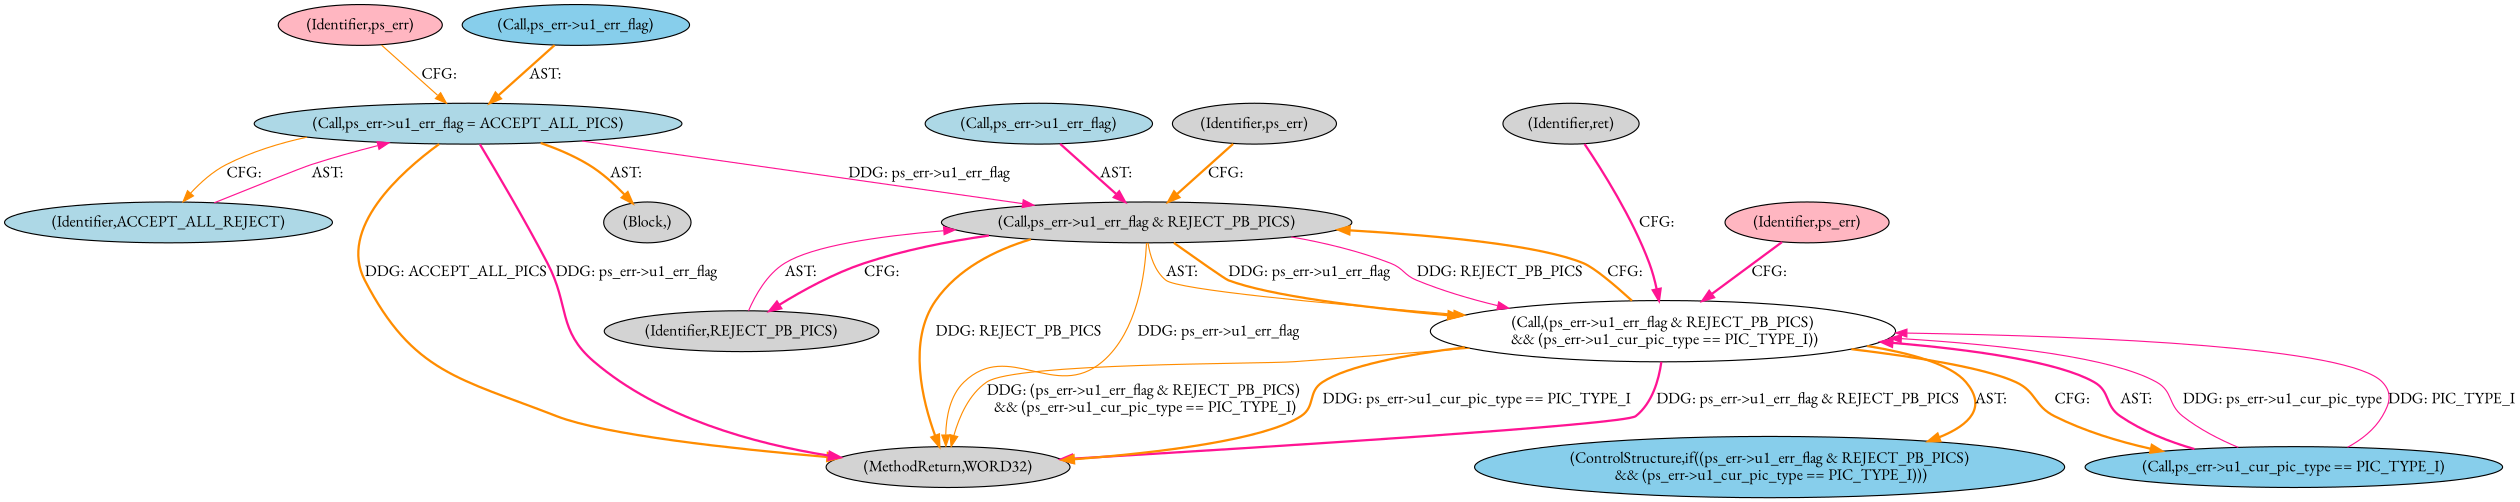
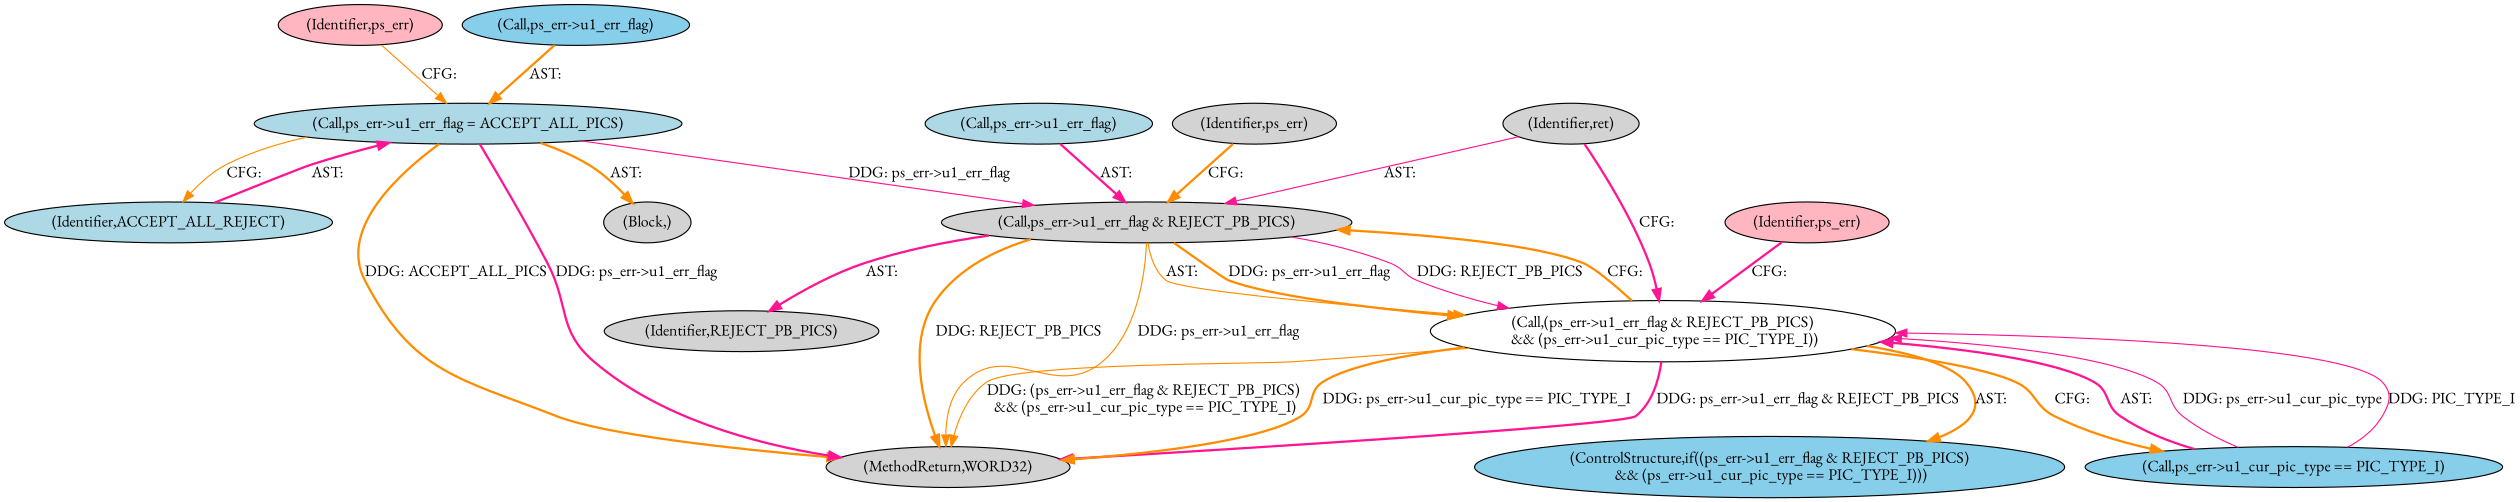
edge "(Identifier,ACCEPT_ALL_REJECT)" -> "(Call,ps_err->u1_err_flag = ACCEPT_ALL_PICS)": style solid -> bold
edge "(Identifier,REJECT_PB_PICS)" -> "(Call,ps_err->u1_err_flag & REJECT_PB_PICS)": now "(Identifier,ret)" -> "(Call,ps_err->u1_err_flag & REJECT_PB_PICS)"
edge "(Call,ps_err->u1_err_flag & REJECT_PB_PICS)" -> "(Identifier,REJECT_PB_PICS)": label "CFG: " -> "AST: "
